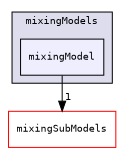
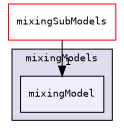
edge "mixingModel" -> "mixingSubModels": reversed
